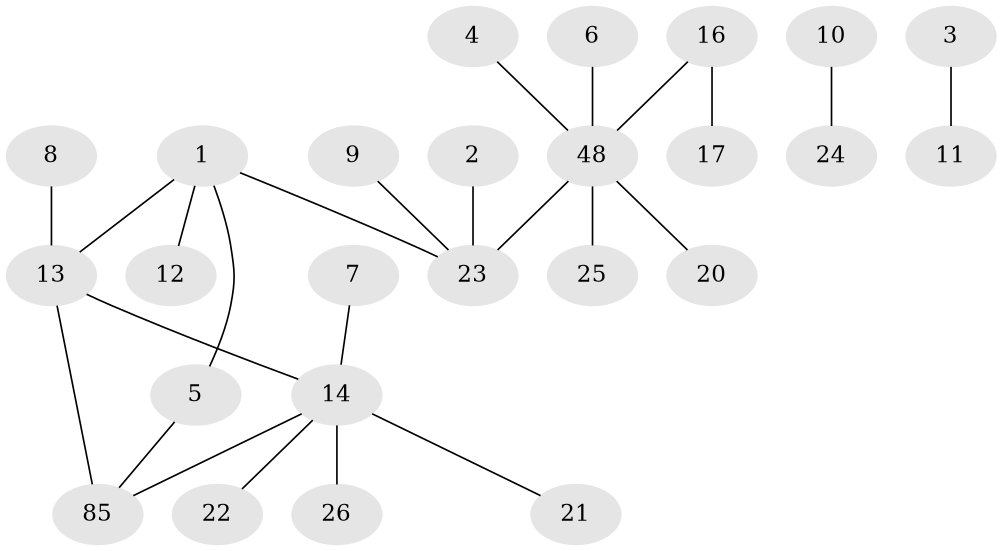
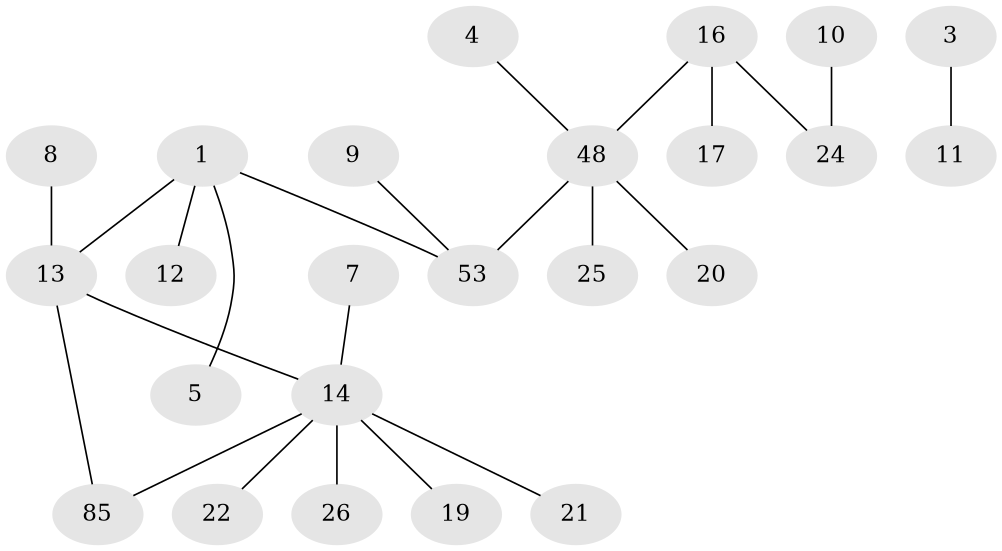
node "6": removed
edge "16" -- "24": added
node "2": removed
node "23": label "23" -> "53"
edge "5" -- "85": removed
node "19": added
